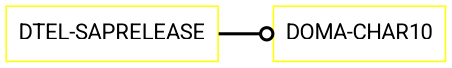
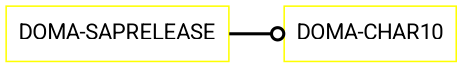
node "DTEL-SAPRELEASE": label "DTEL-SAPRELEASE" -> "DOMA-SAPRELEASE"
